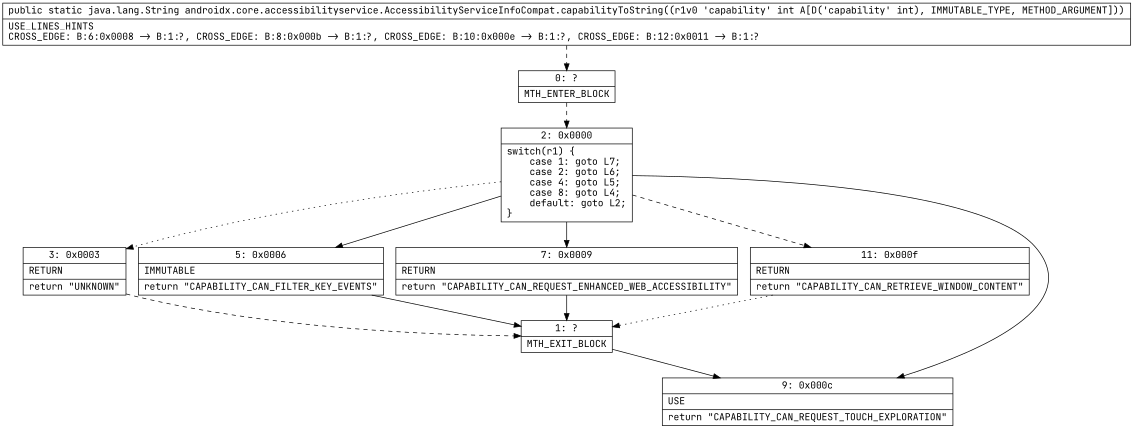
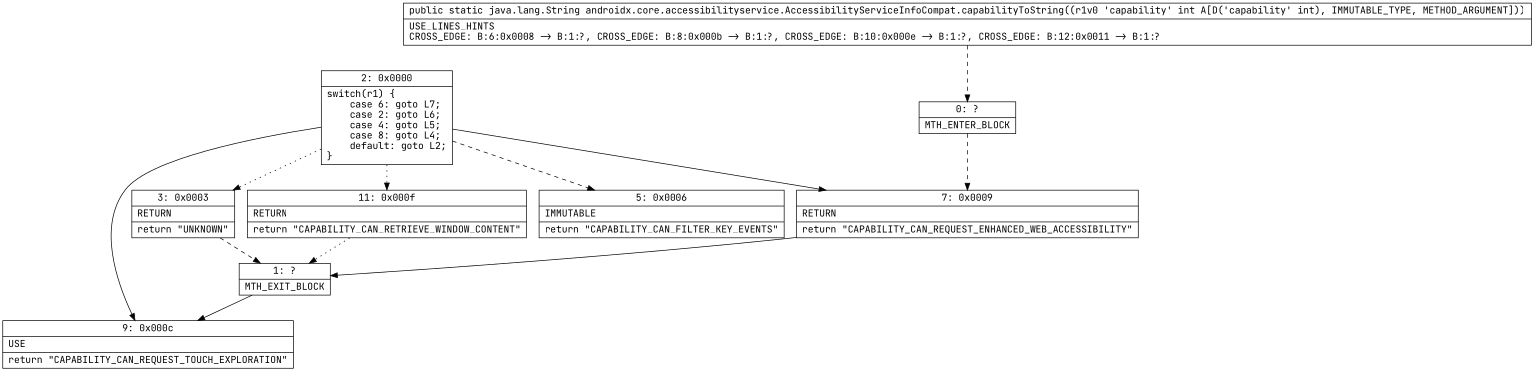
edge "0: ?" -> "2: 0x0000": now "0: ?" -> "7: 0x0009"
node "2: 0x0000": text "case 1: goto L7;" -> "case 6: goto L7;"
edge "2: 0x0000" -> "11: 0x000f": style dashed -> dotted
edge "2: 0x0000" -> "5: 0x0006": style solid -> dashed
edge "5: 0x0006" -> "1: ?": removed
